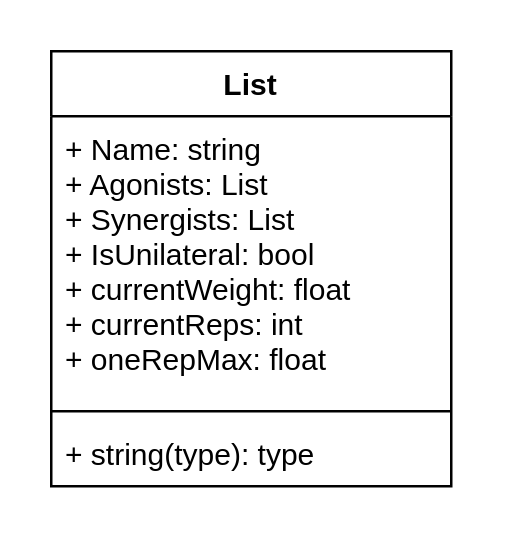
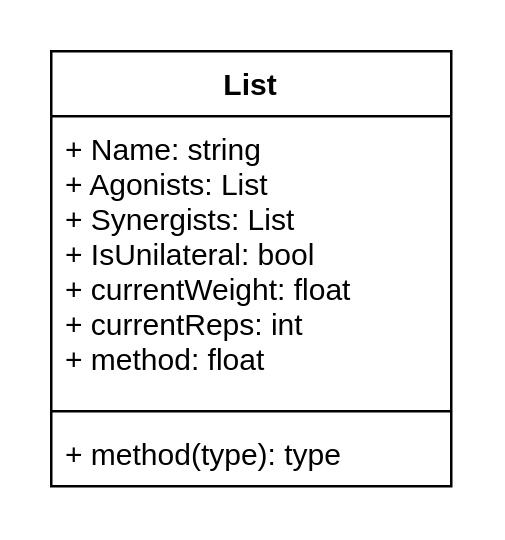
node "+ Name: string + Agonists: List + Synergists: List + IsUnilateral: bool + currentWeight: float + currentReps: int + oneRepMax: float": label "+ Name: string + Agonists: List + Synergists: List + IsUnilateral: bool + currentWeight: float + currentReps: int + oneRepMax: float" -> "+ Name: string + Agonists: List + Synergists: List + IsUnilateral: bool + currentWeight: float + currentReps: int + method: float"
node "+ string(type): type": label "+ string(type): type" -> "+ method(type): type"
